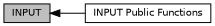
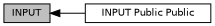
node "INPUT Public Functions": label "INPUT Public Functions" -> "INPUT Public Public"
